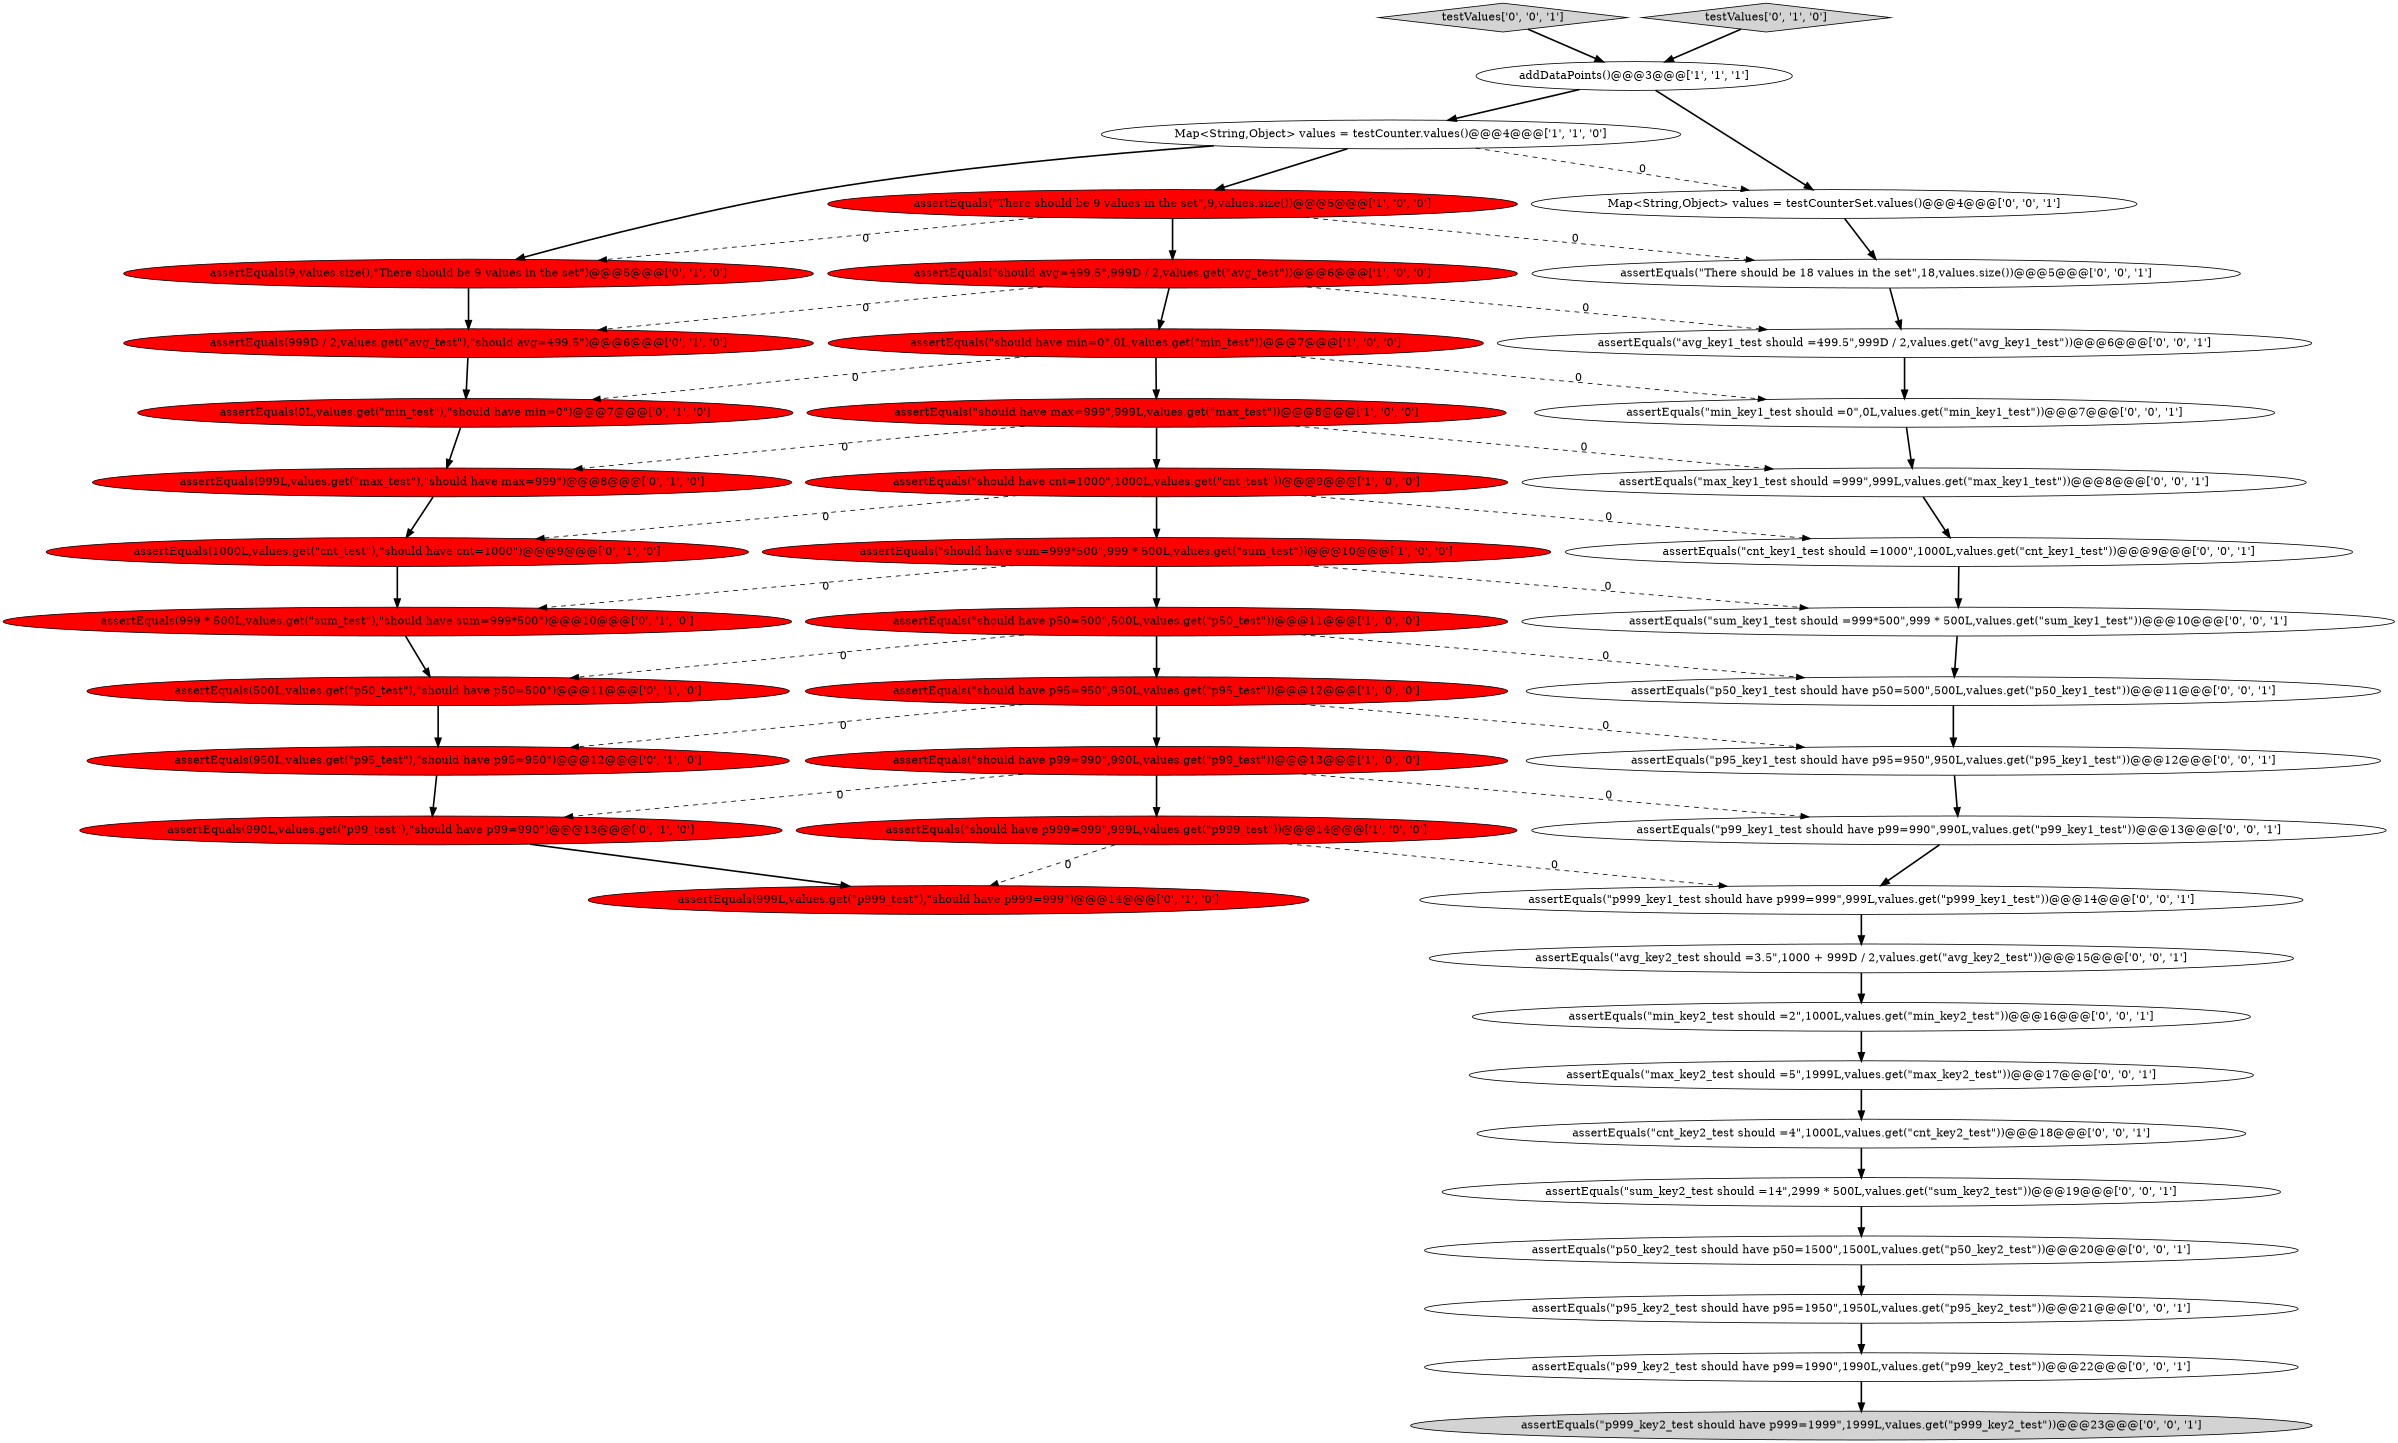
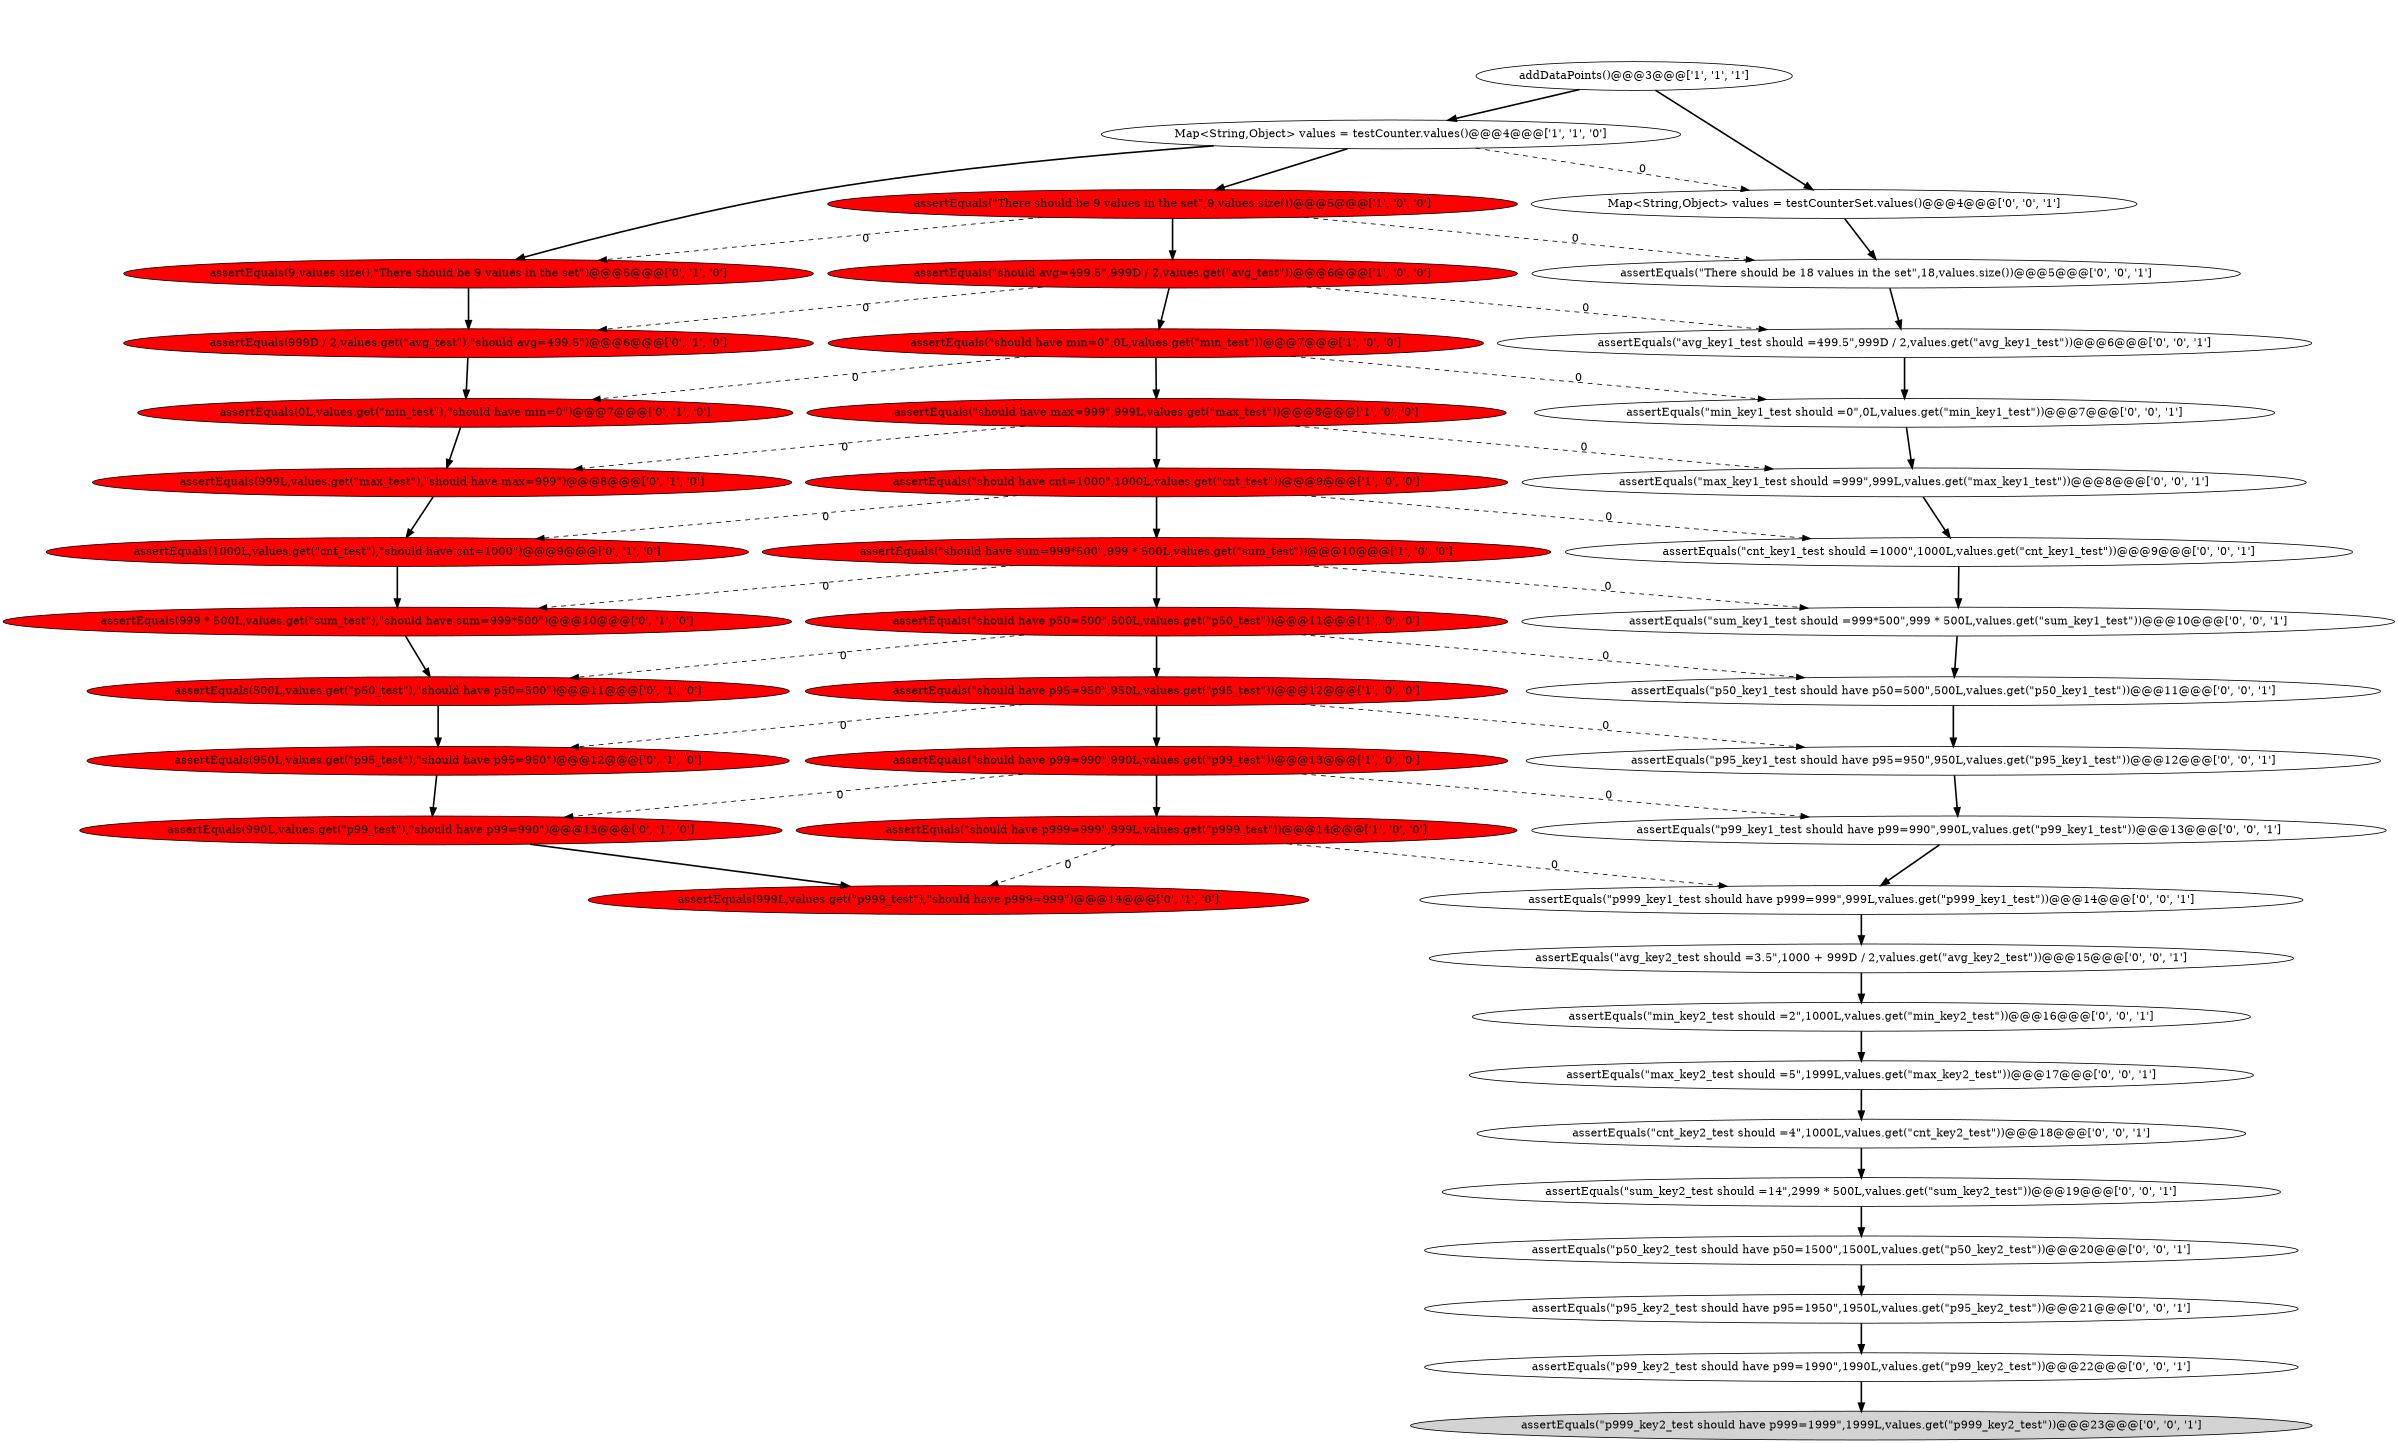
node "testValues['0', '0', '1']": removed
node "testValues['0', '1', '0']": removed
